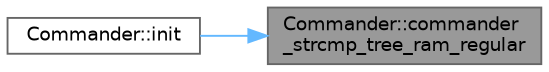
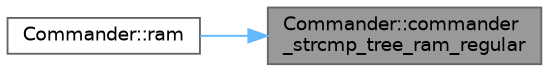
node "Commander::init": label "Commander::init" -> "Commander::ram"
